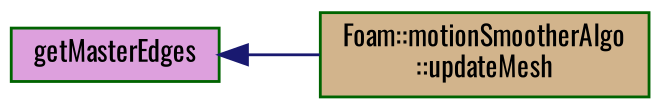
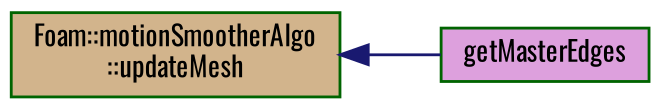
edge "Foam::motionSmootherAlgo ::updateMesh" -> "getMasterEdges": reversed
